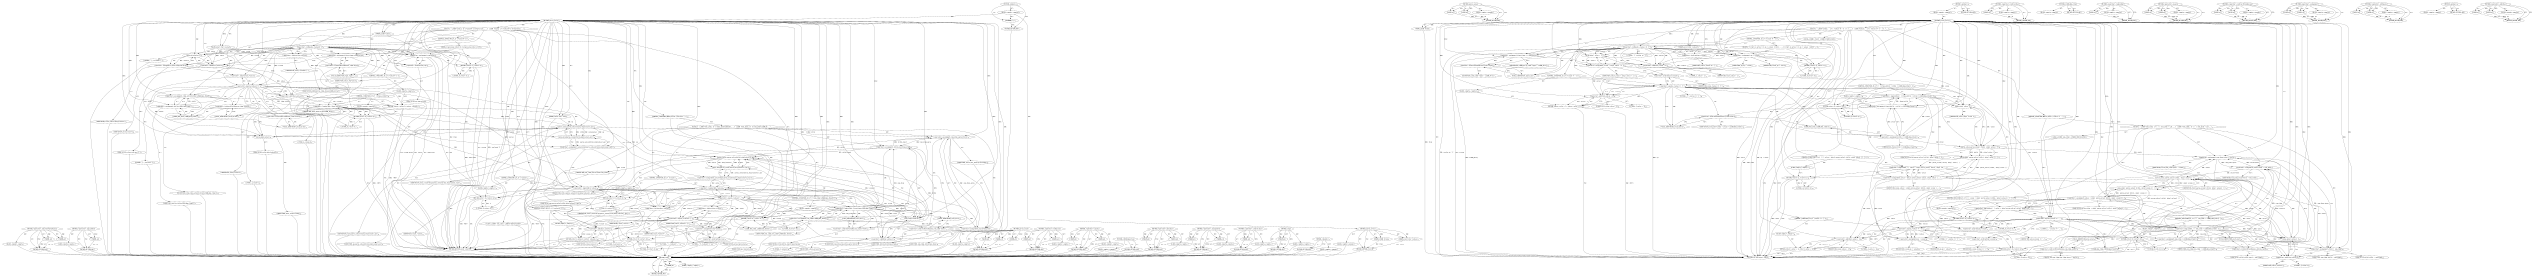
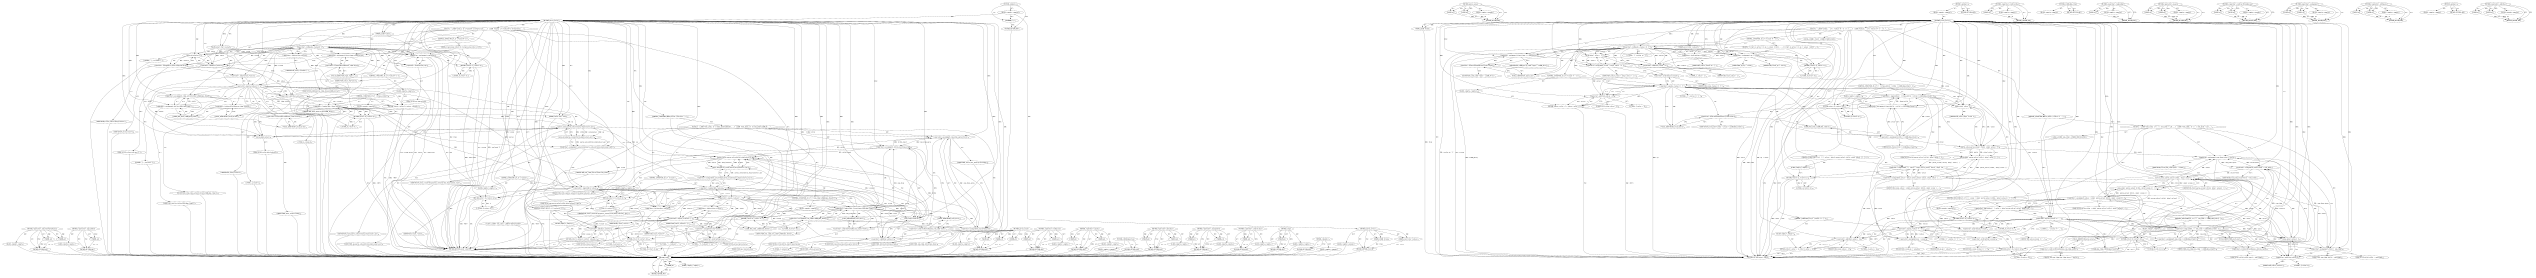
edge "(<operator>.logicalNot,!item->child)" -> "(skip,skip(parse_value(child,skip(value),ep)))": now "(<operator>.logicalNot,!item->child)" -> "(PARAM,const char **ep)"
